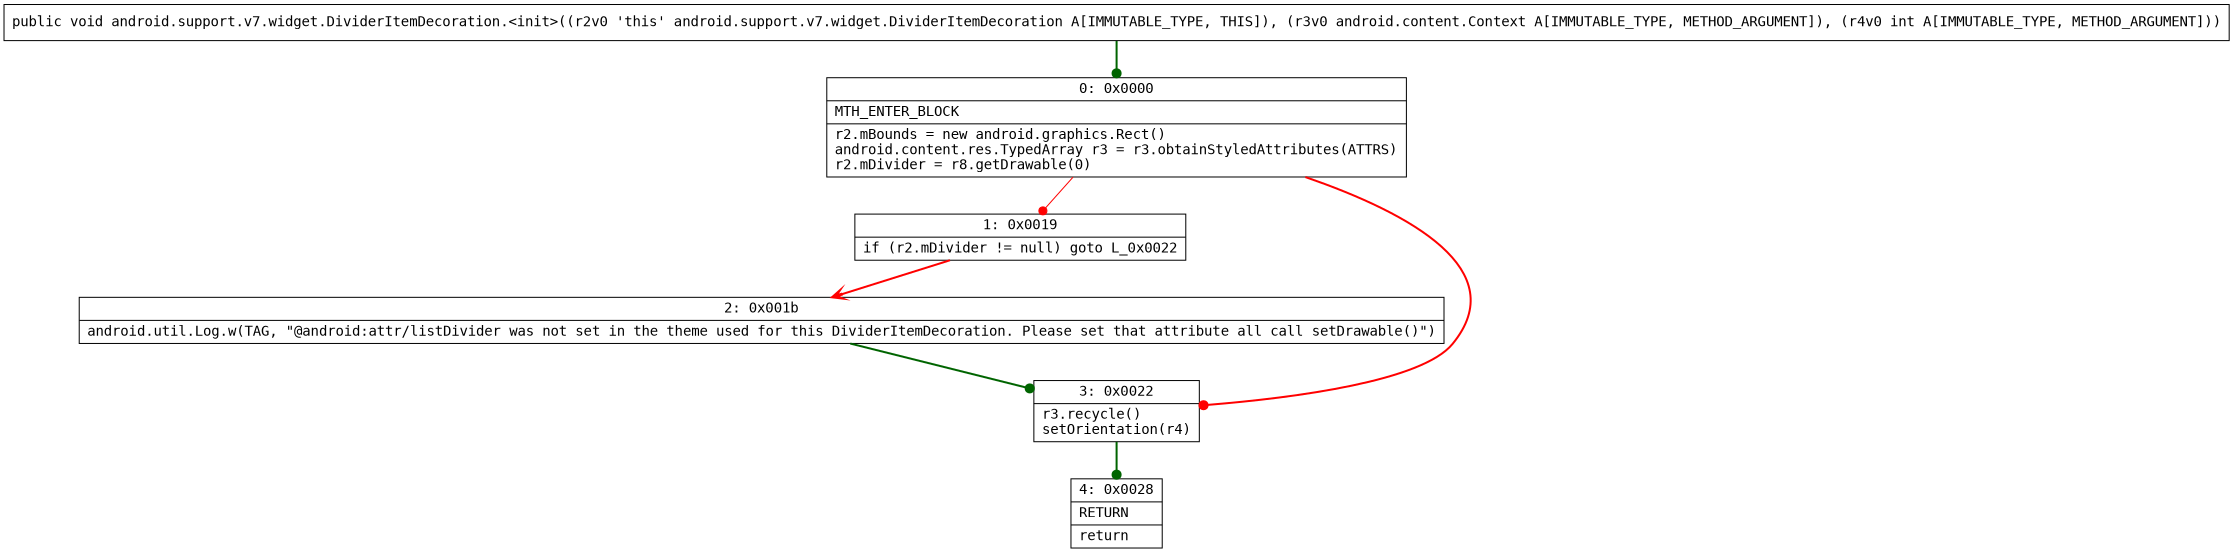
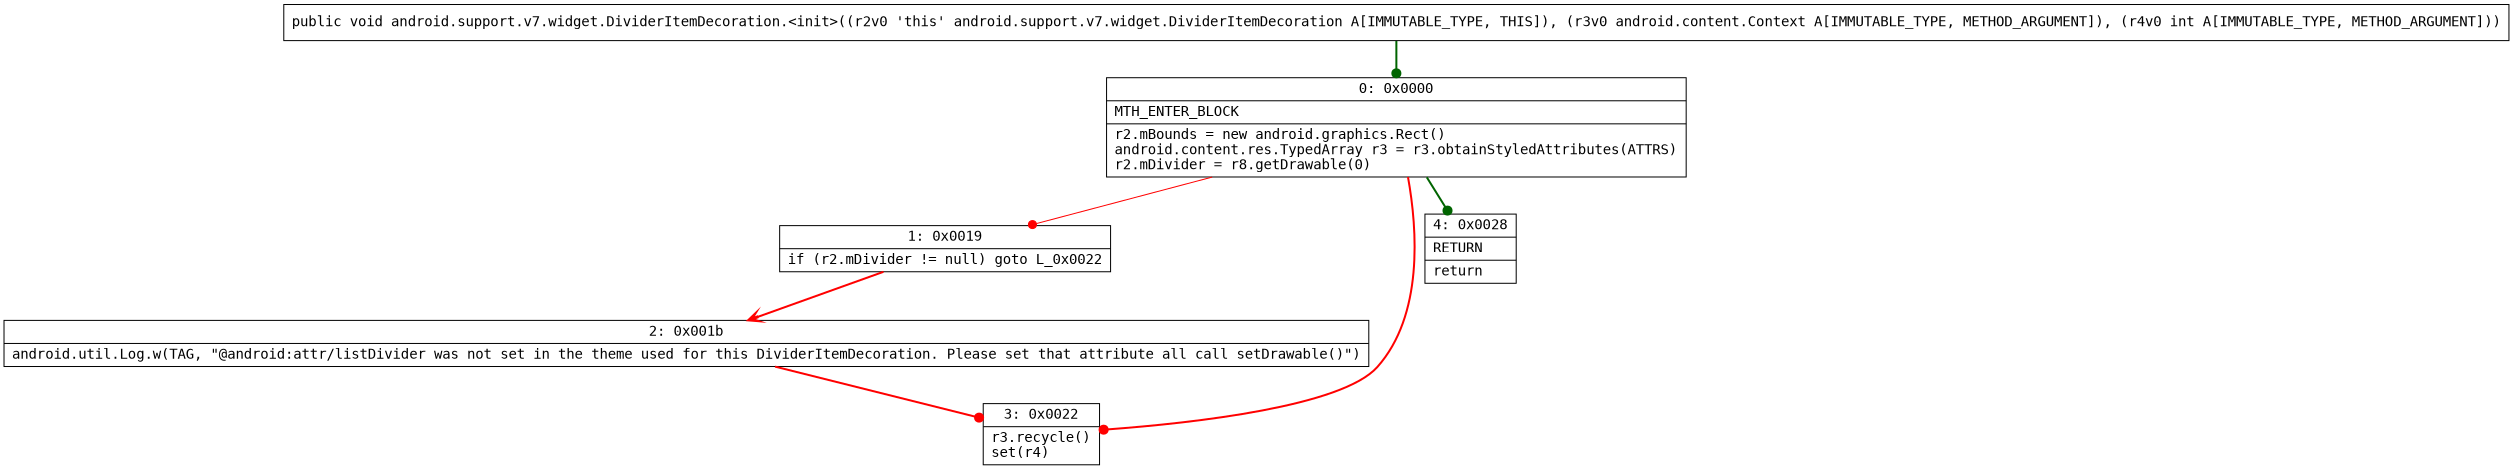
edge "2: 0x001b" -> "3: 0x0022": color darkgreen -> red
node "3: 0x0022": text "setOrientation(r4)" -> "set(r4)"
edge "3: 0x0022" -> "4: 0x0028": now "0: 0x0000" -> "4: 0x0028"
